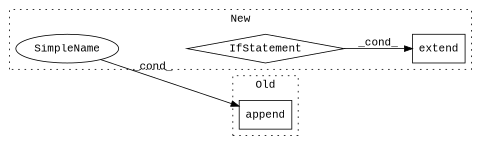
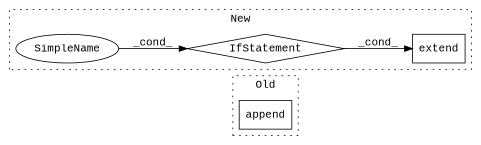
edge "SimpleName" -> "append": now "SimpleName" -> "IfStatement"
